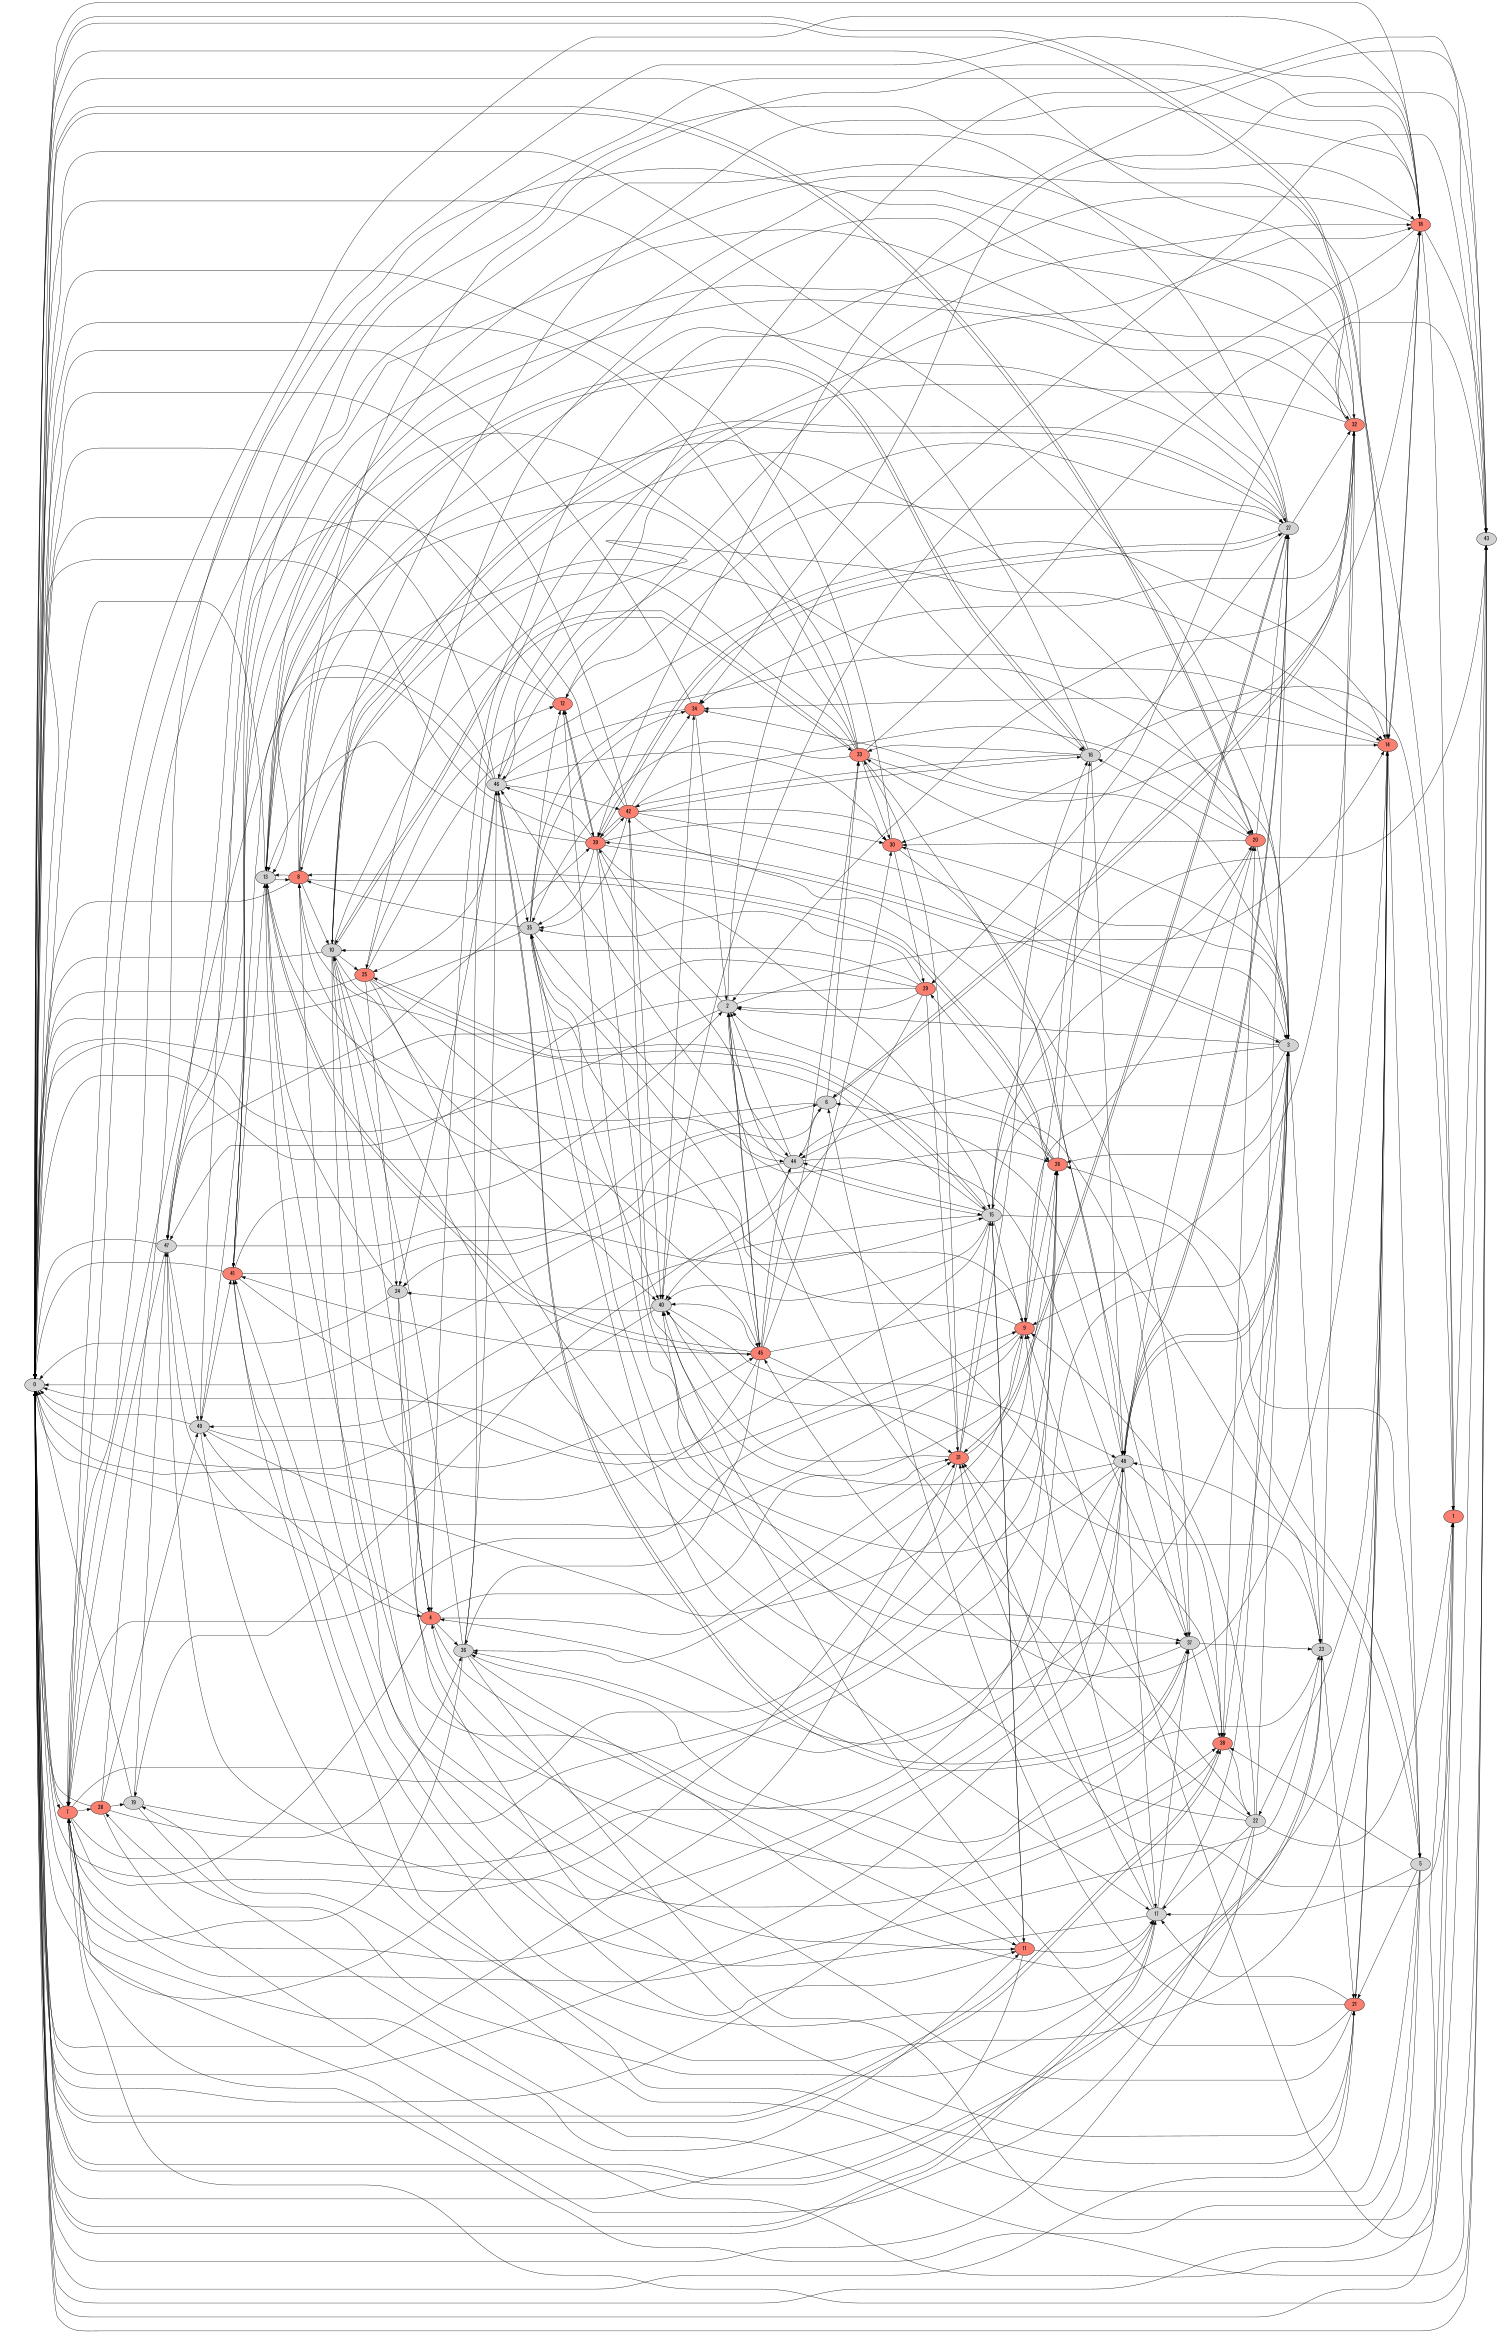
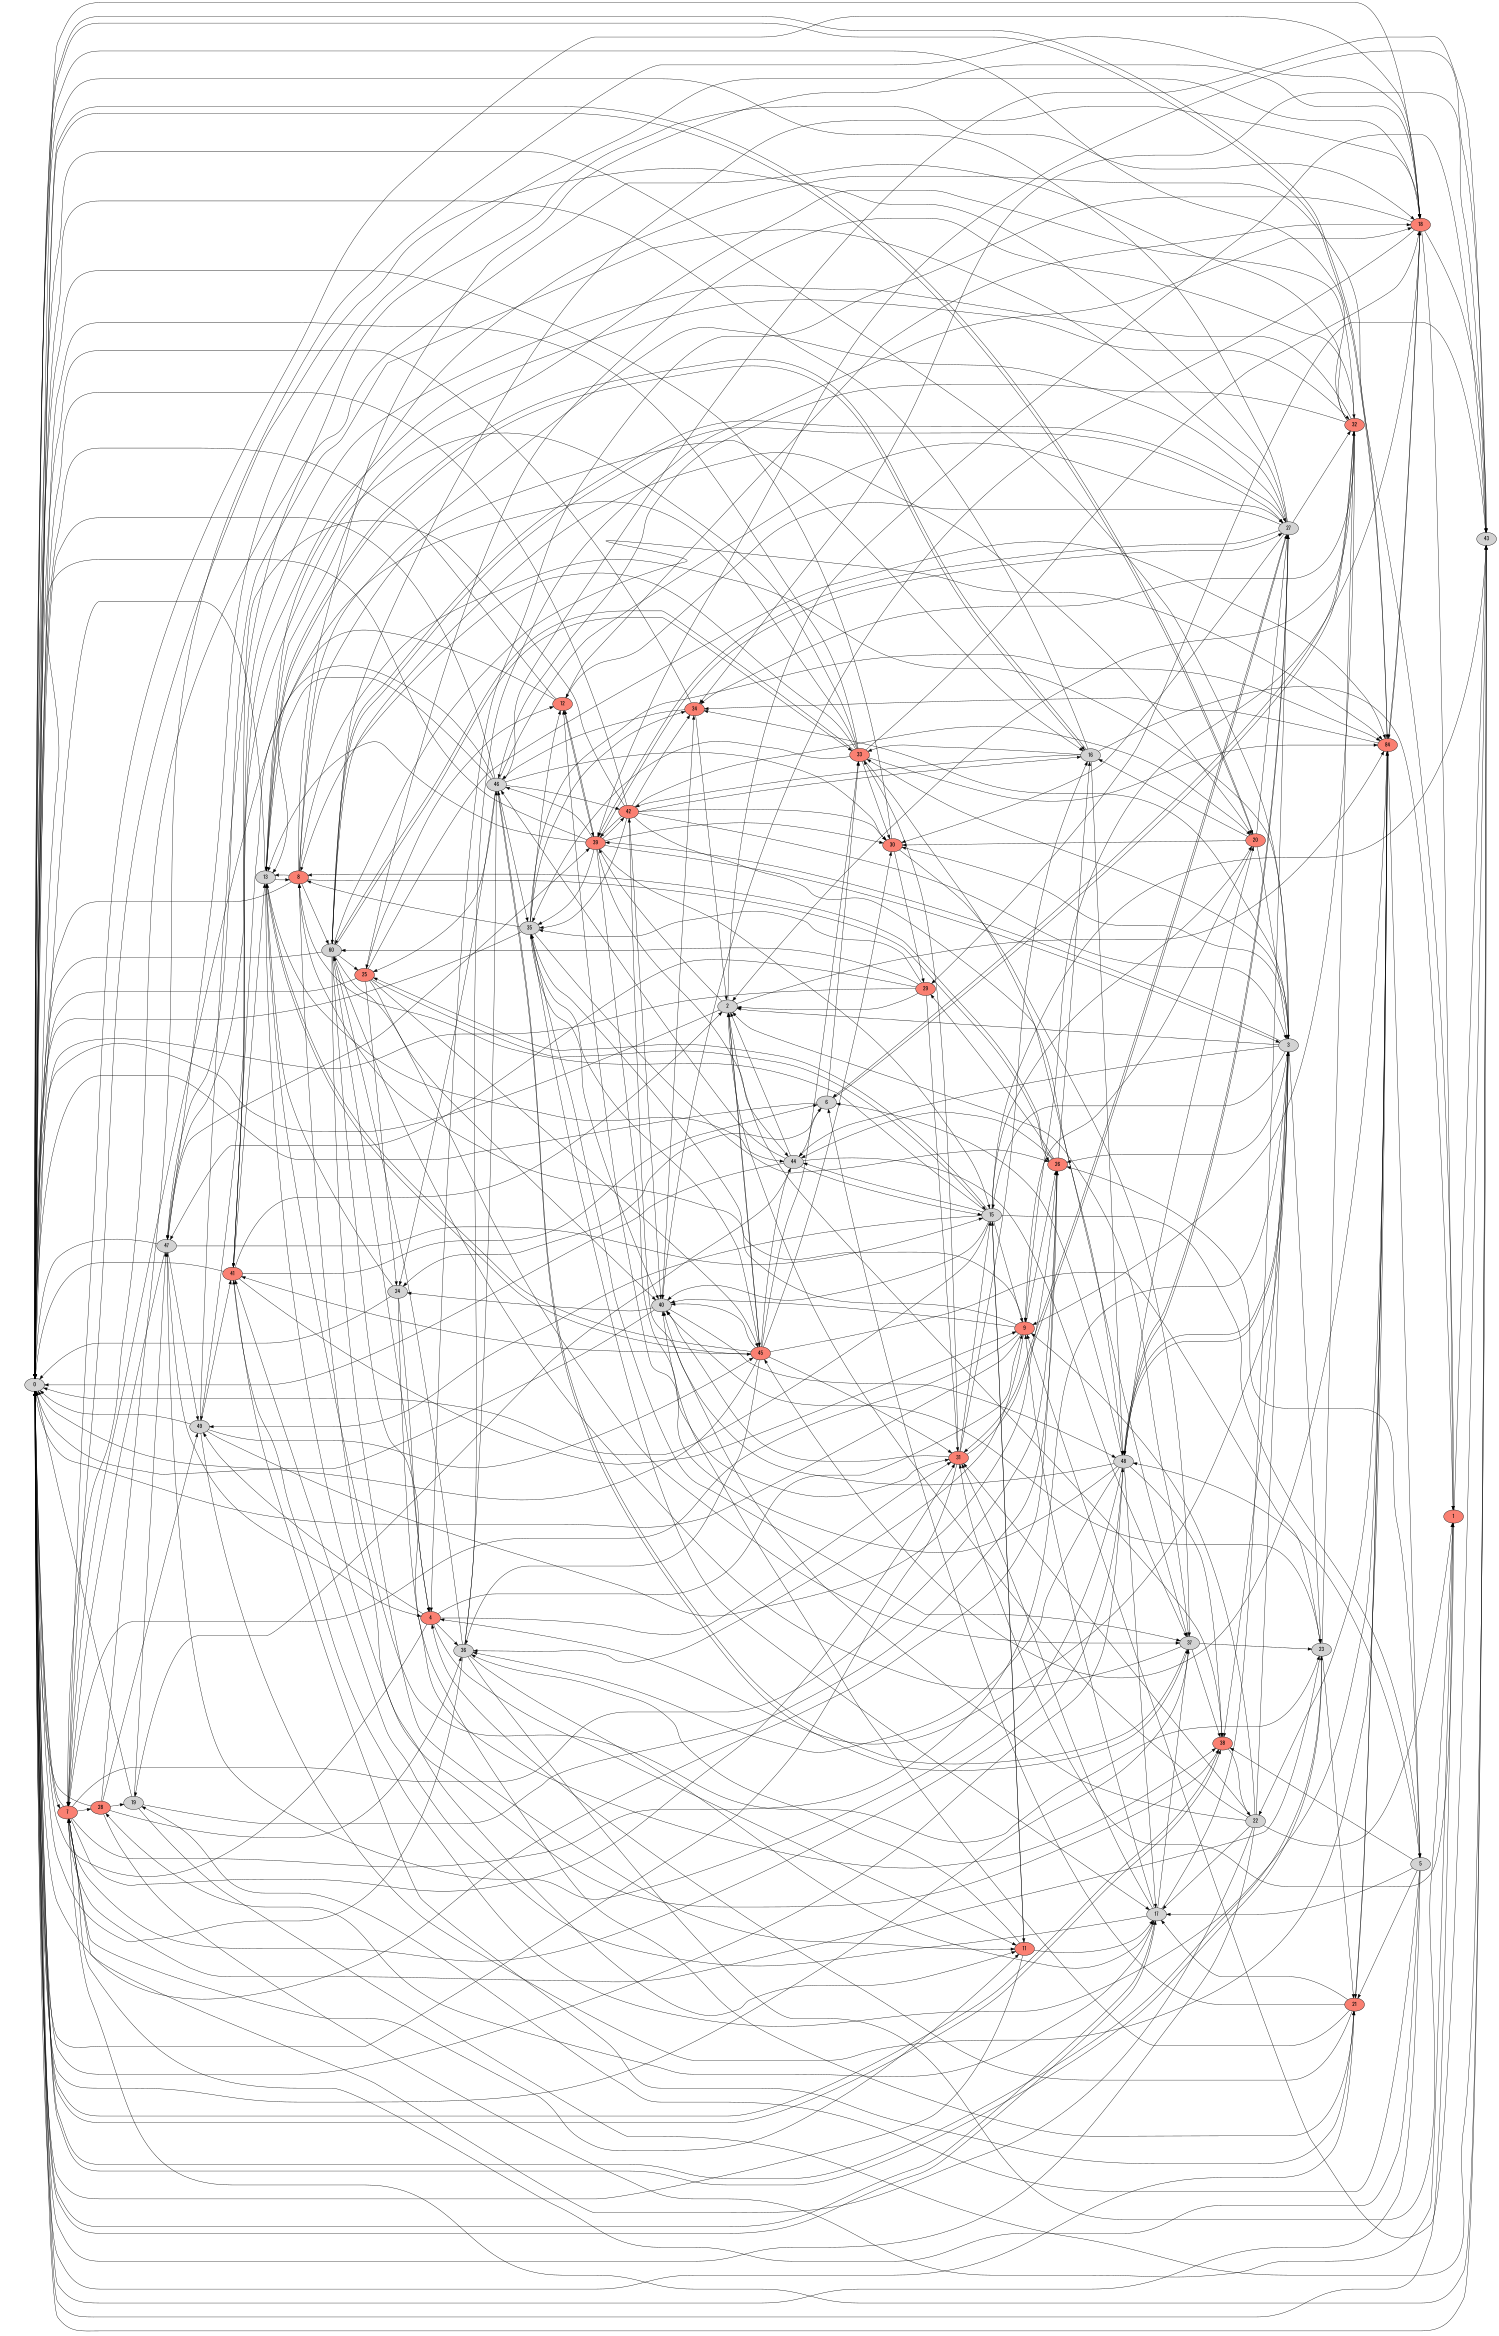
node "14": label "14" -> "84"
node "10": label "10" -> "60"
edge "29" -> "40": now "9" -> "40"
edge "38" -> "20": removed
